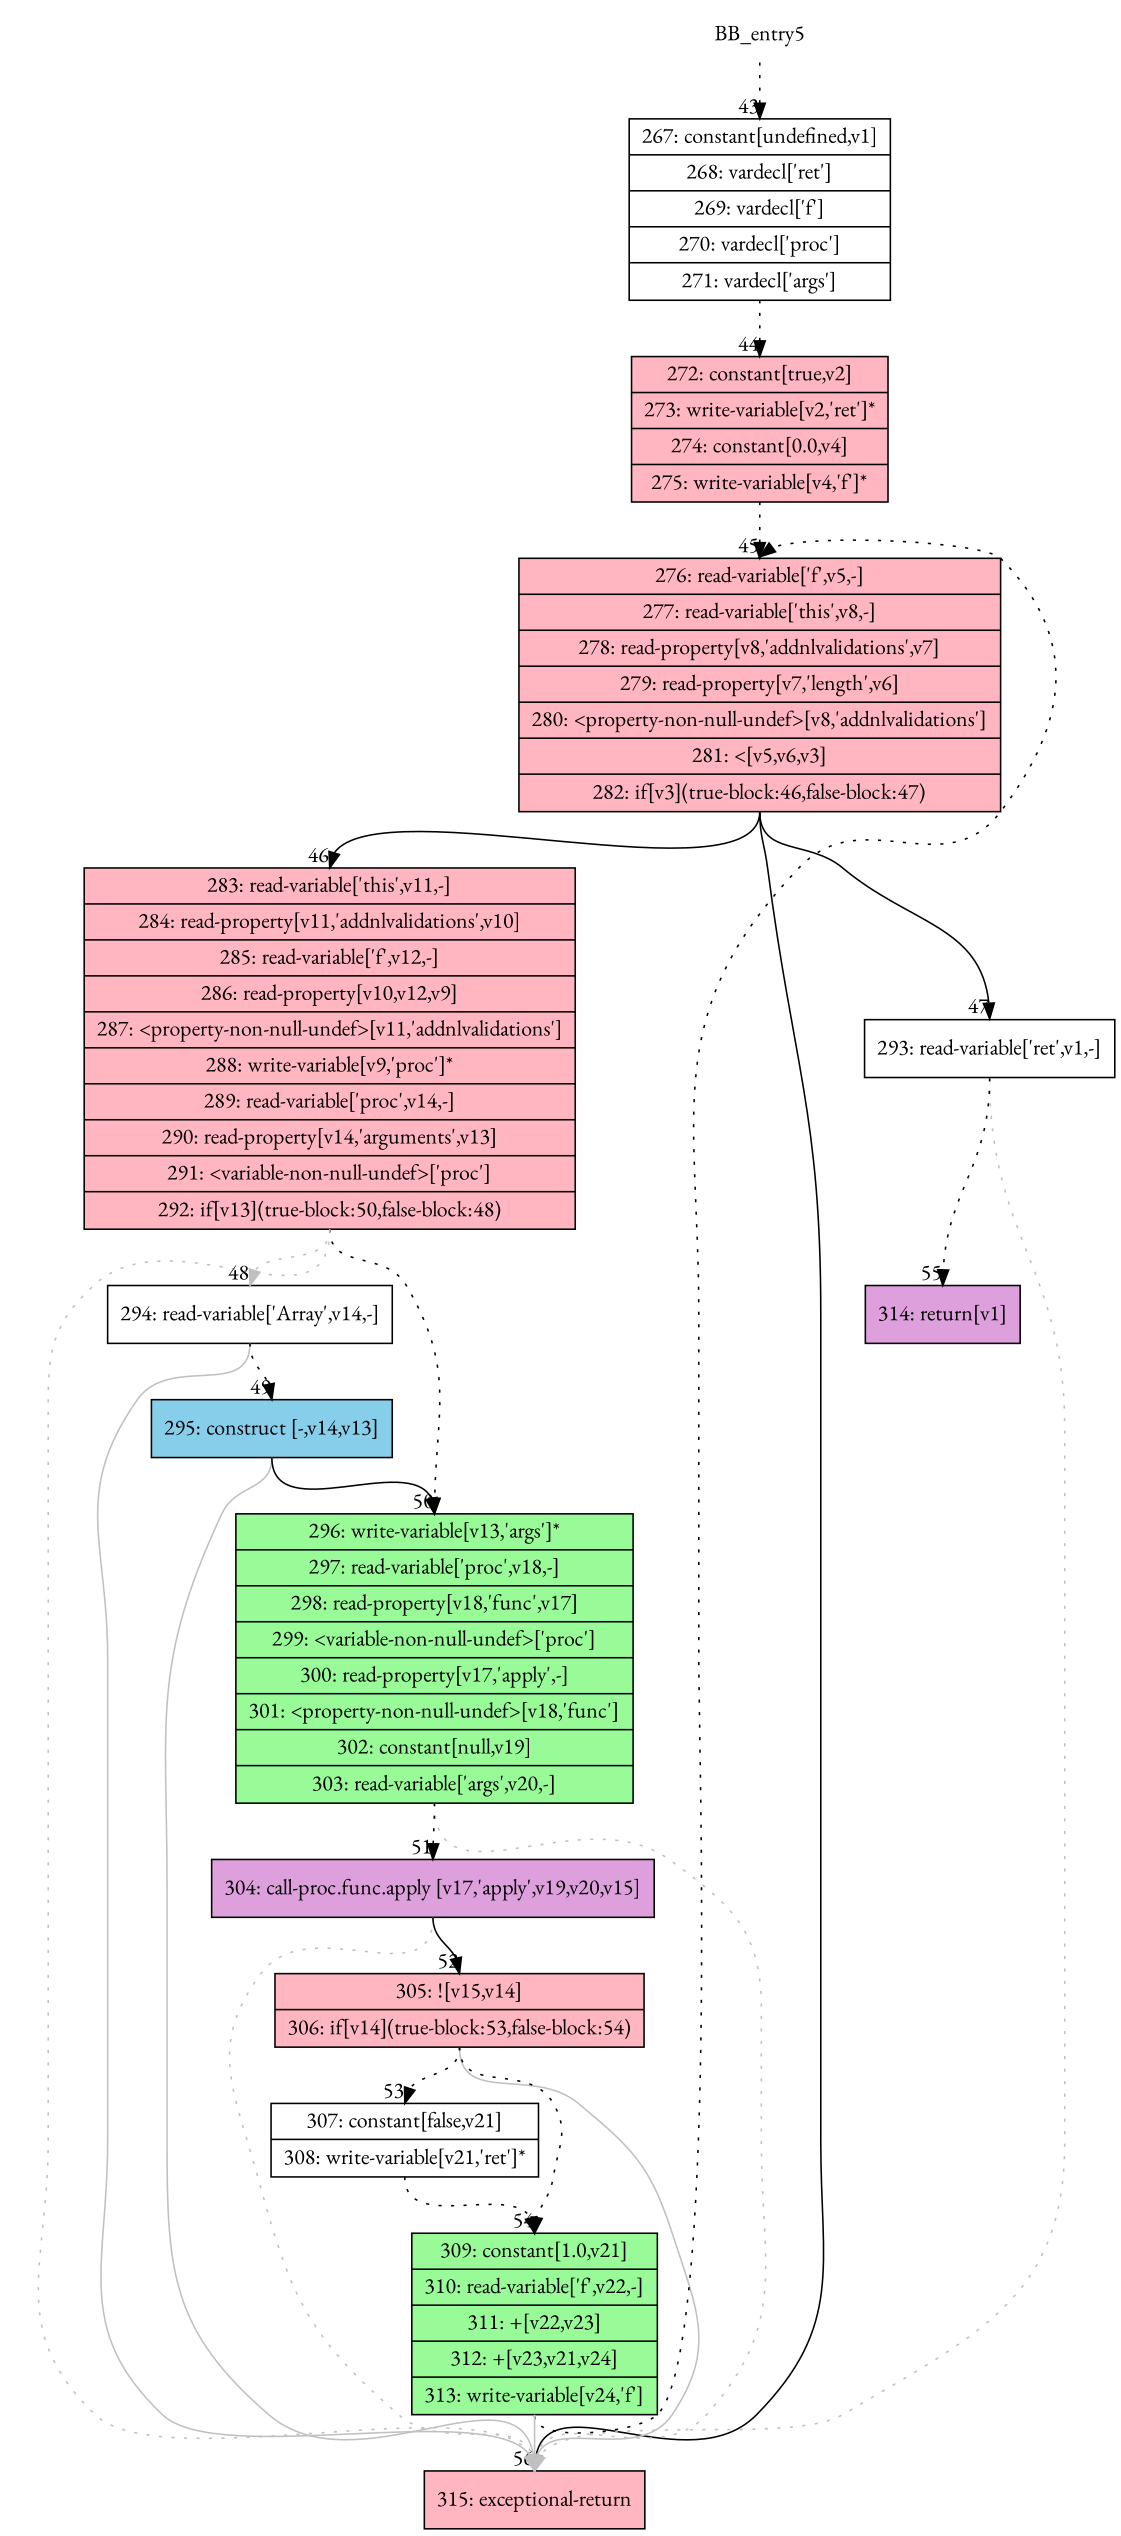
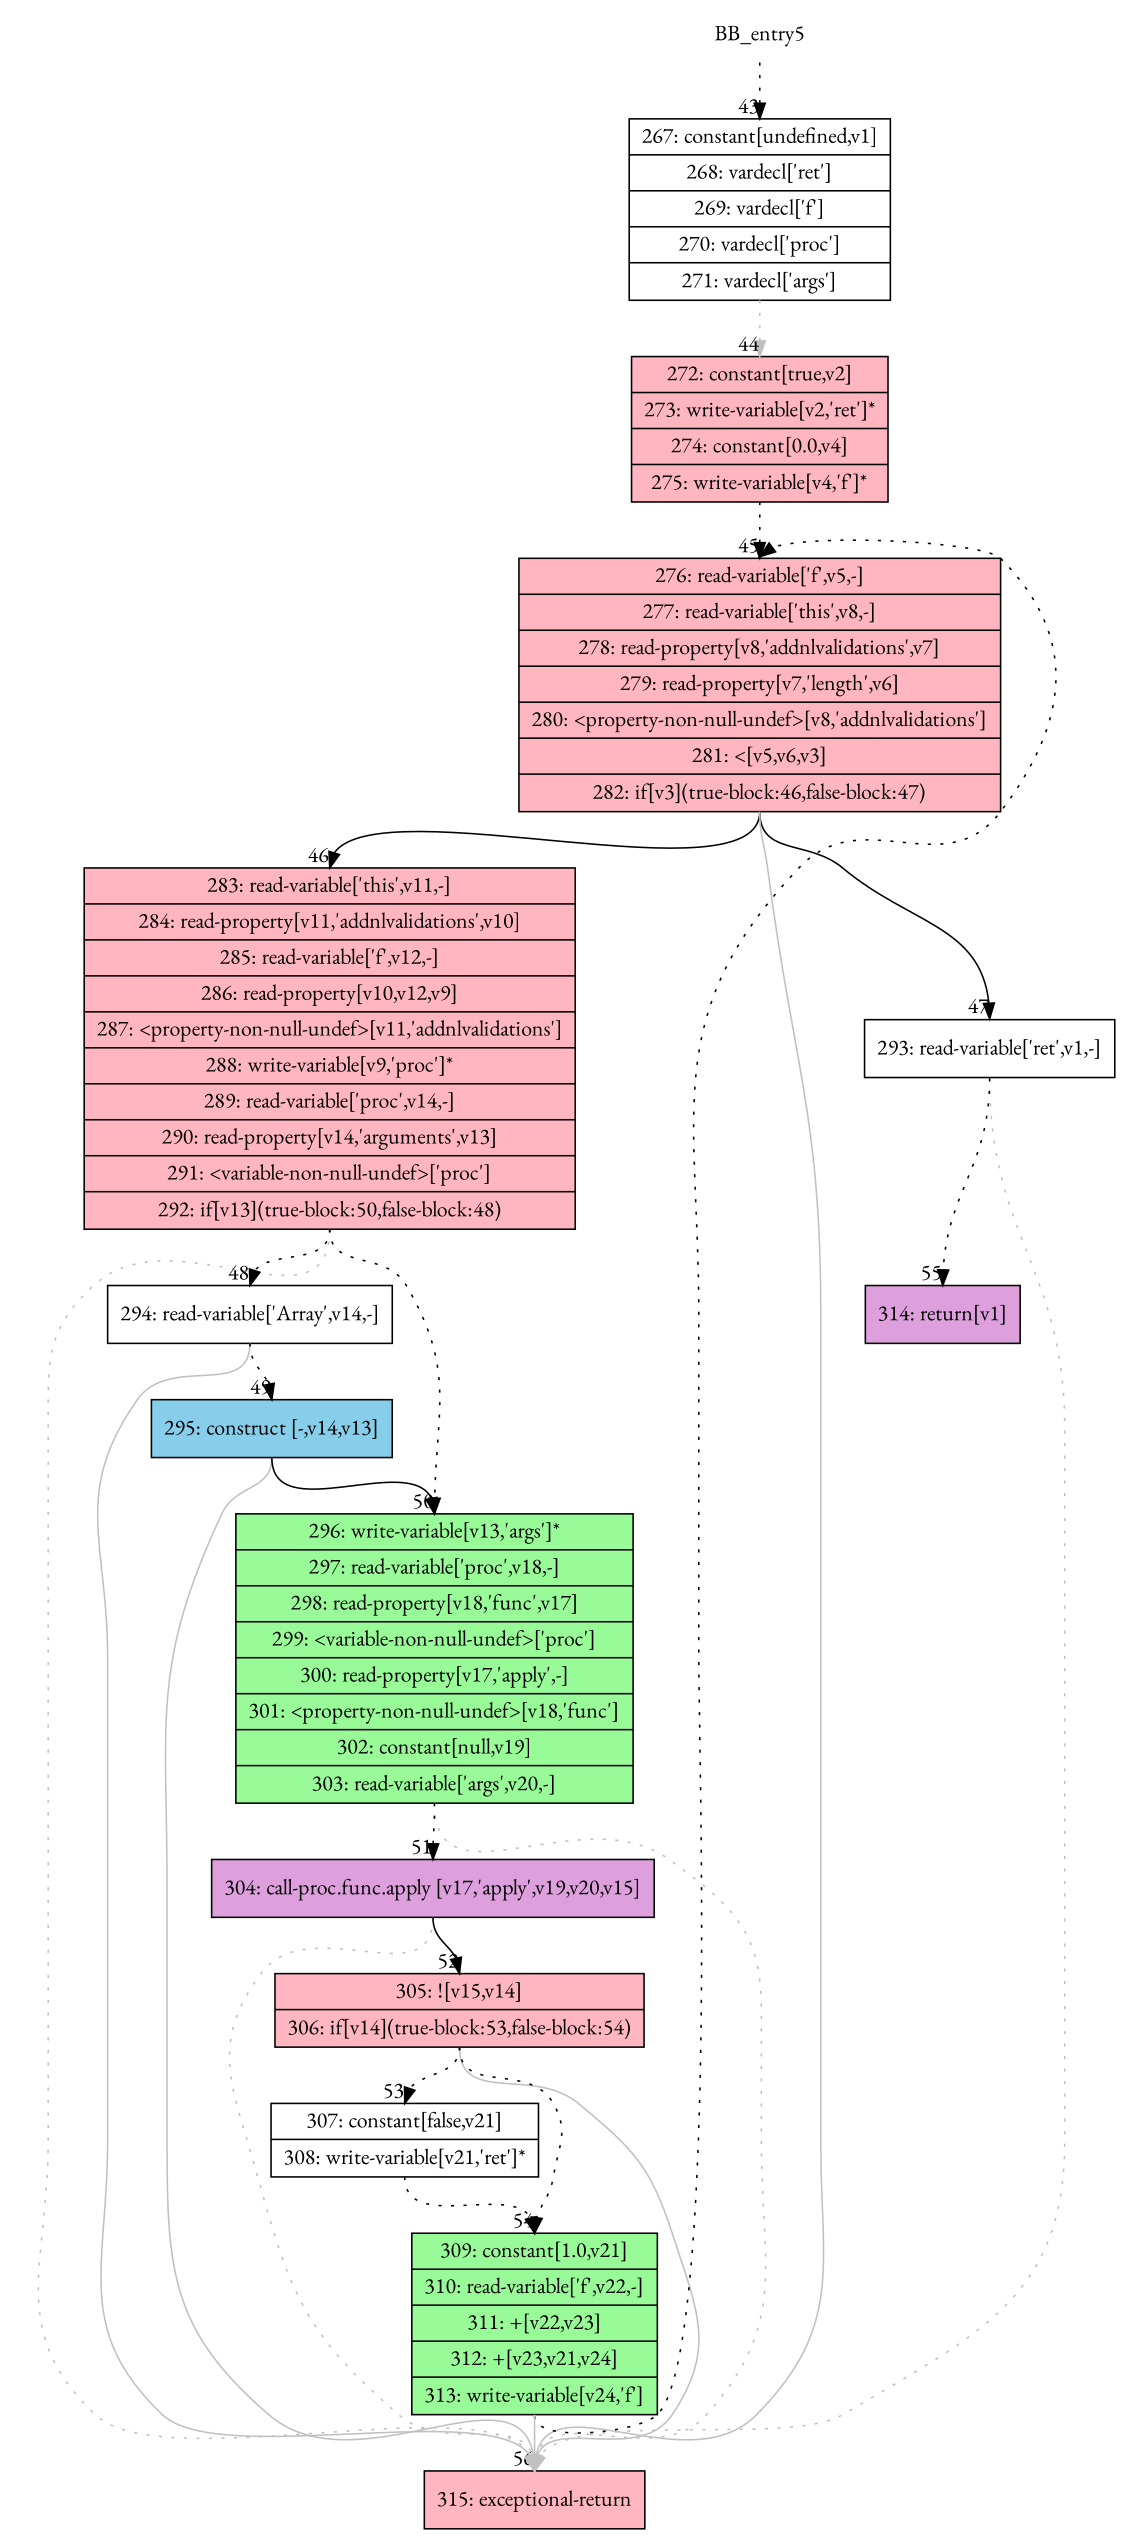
edge "267: constant[undefined,v1]" -> "272: constant[true,v2]": color black -> gray
edge "283: read-variable['this',v11,-]" -> "294: read-variable['Array',v14,-]": color gray -> black
edge "276: read-variable['f',v5,-]" -> "315: exceptional-return": color black -> gray
